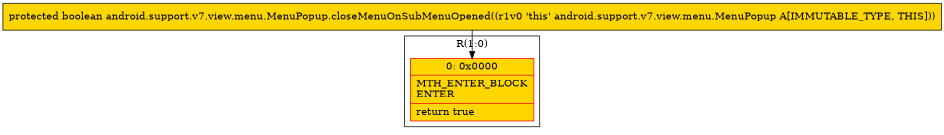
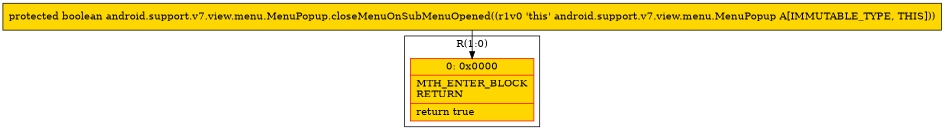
node "0: 0x0000": text "ENTER" -> "RETURN"
